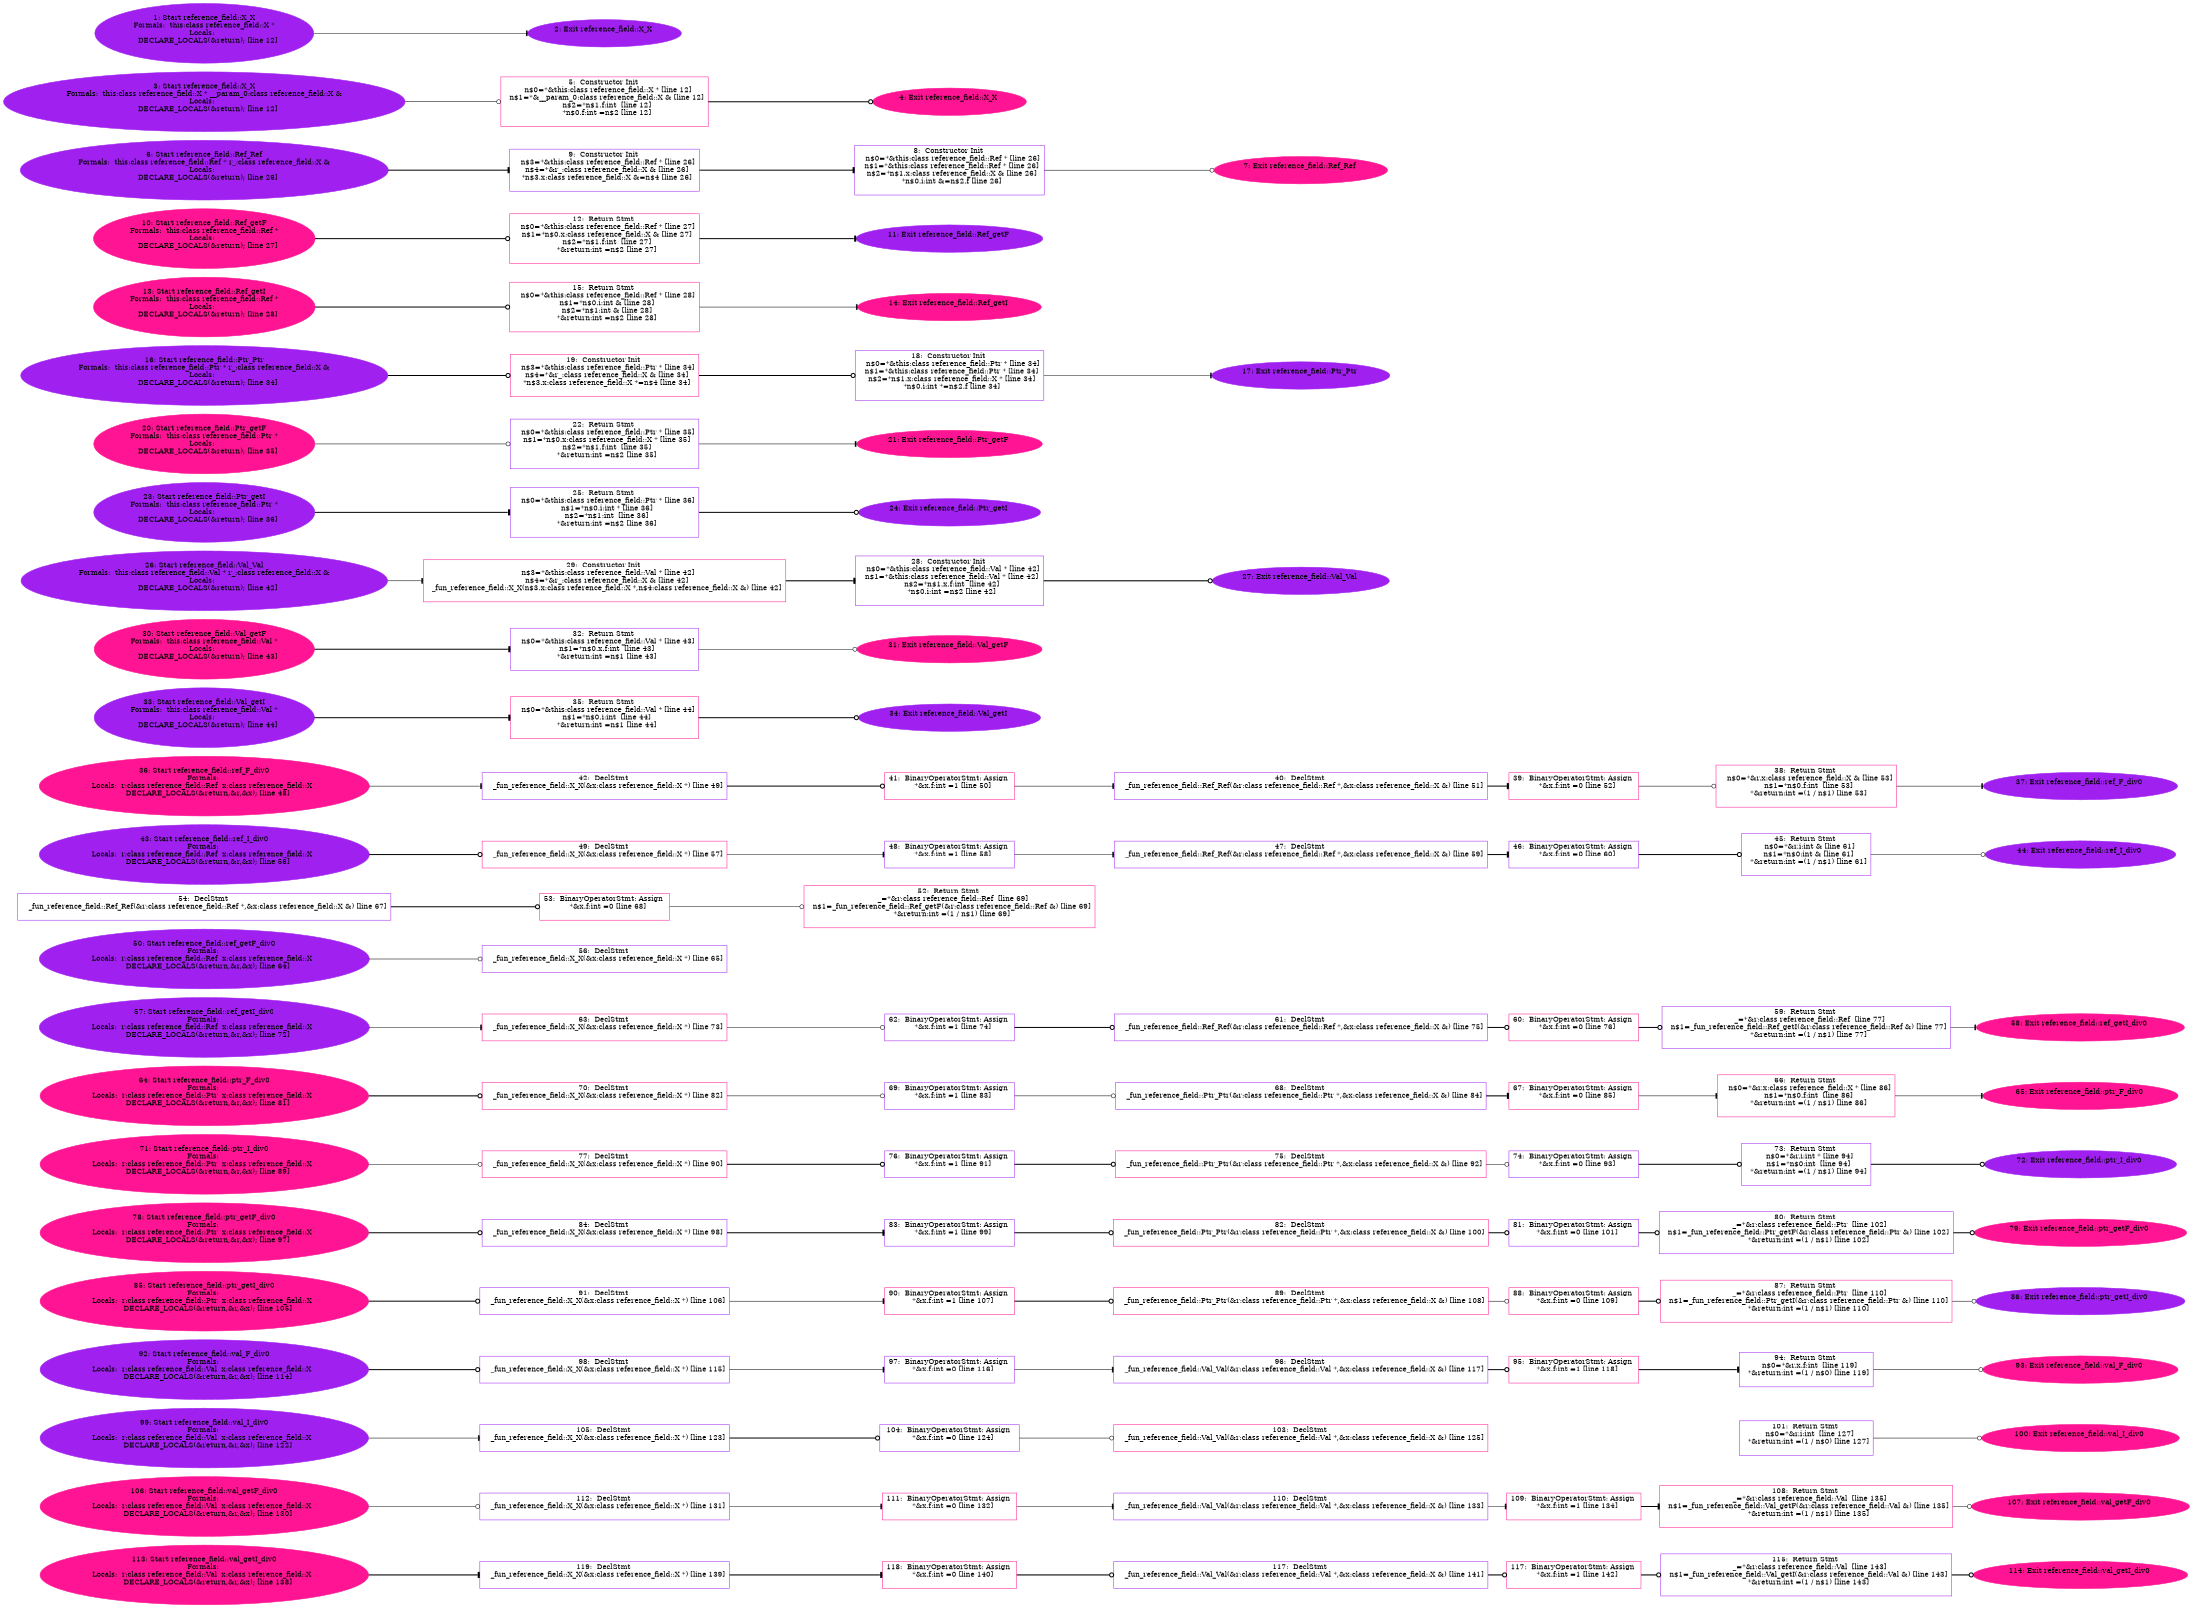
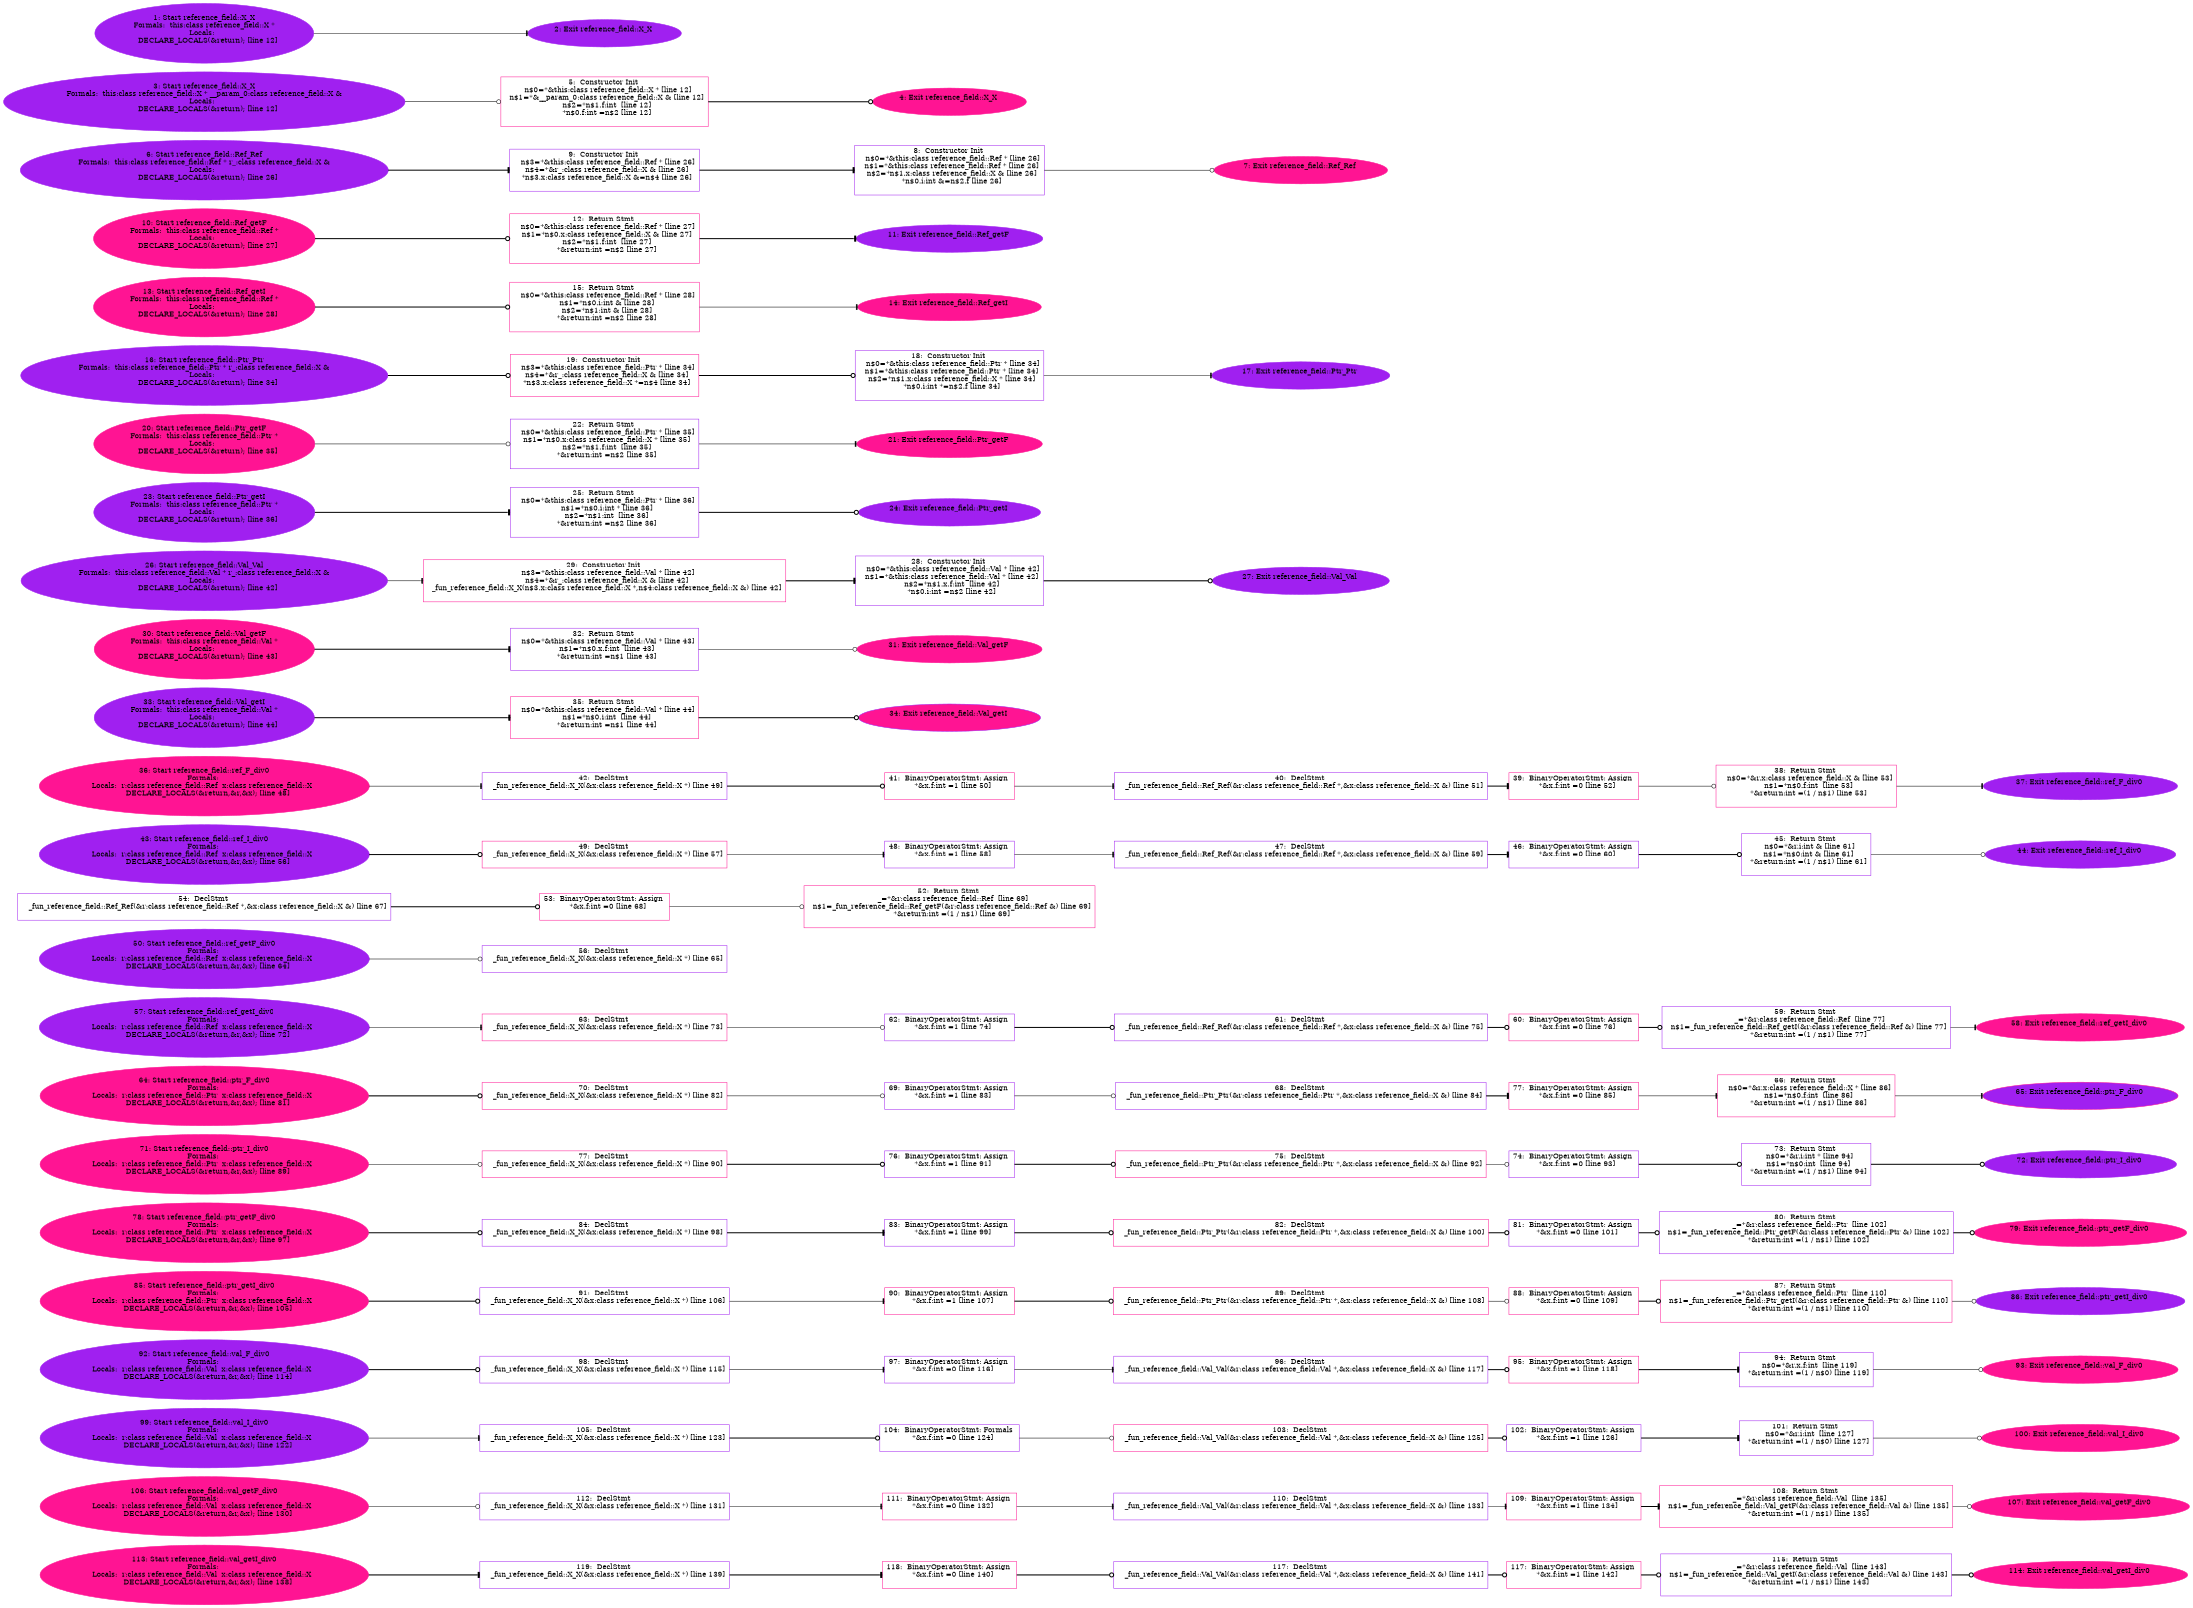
node "34: Exit reference_field::Val_getI": fillcolor purple -> deeppink
node "67:  BinaryOperatorStmt: Assign *&x.f:int =0 [line 85]": label "67:  BinaryOperatorStmt: Assign *&x.f:int =0 [line 85]" -> "77:  BinaryOperatorStmt: Assign *&x.f:int =0 [line 85]"
node "65: Exit reference_field::ptr_F_div0": fillcolor deeppink -> purple
node "104:  BinaryOperatorStmt: Assign *&x.f:int =0 [line 124]": label "104:  BinaryOperatorStmt: Assign *&x.f:int =0 [line 124]" -> "104:  BinaryOperatorStmt: Formals *&x.f:int =0 [line 124]"
node "102:  BinaryOperatorStmt: Assign *&x.f:int =1 [line 126]": added
